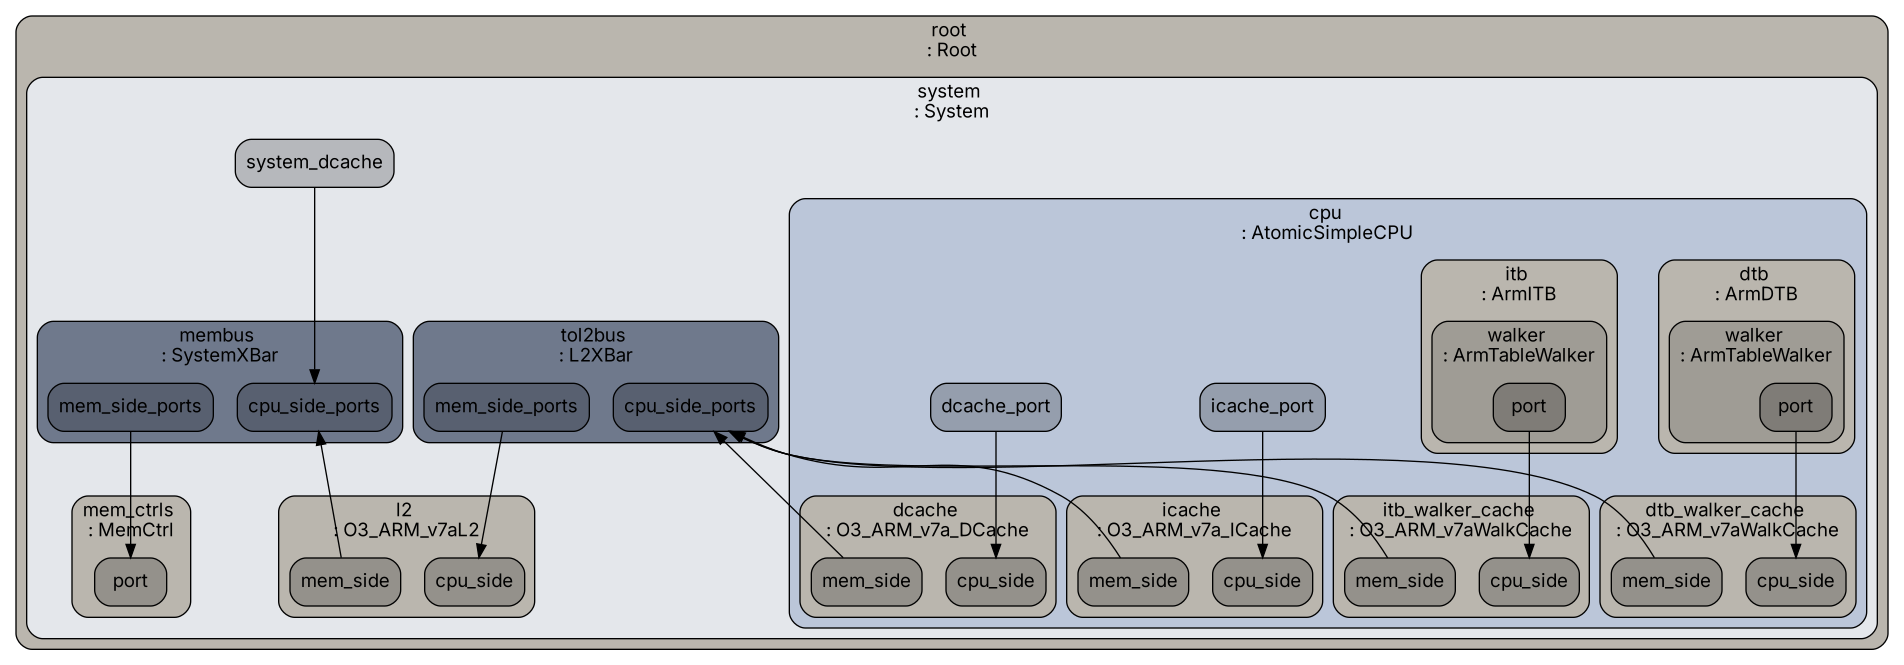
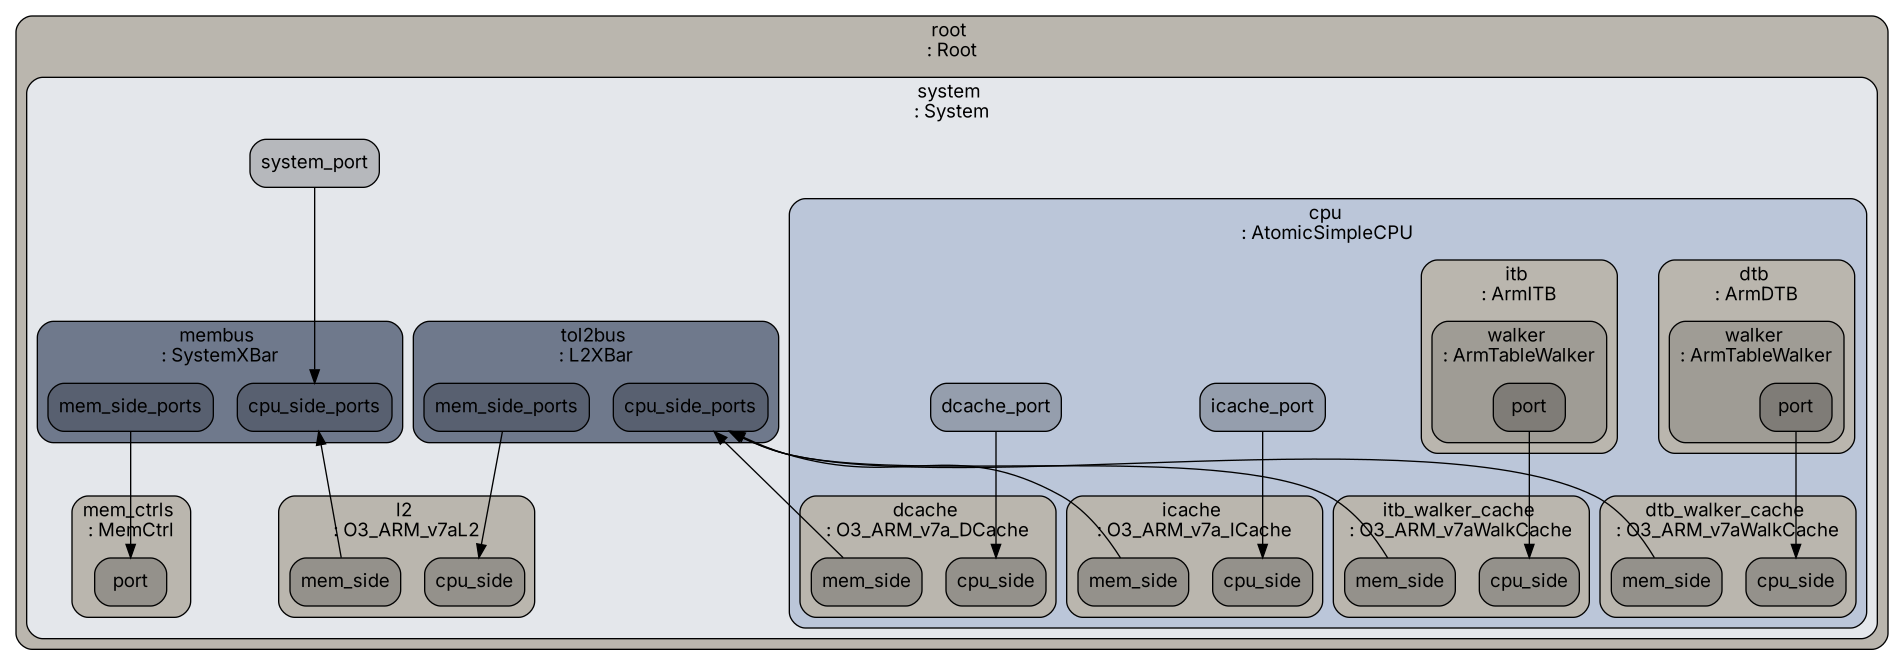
node "system_dcache": label "system_dcache" -> "system_port"
